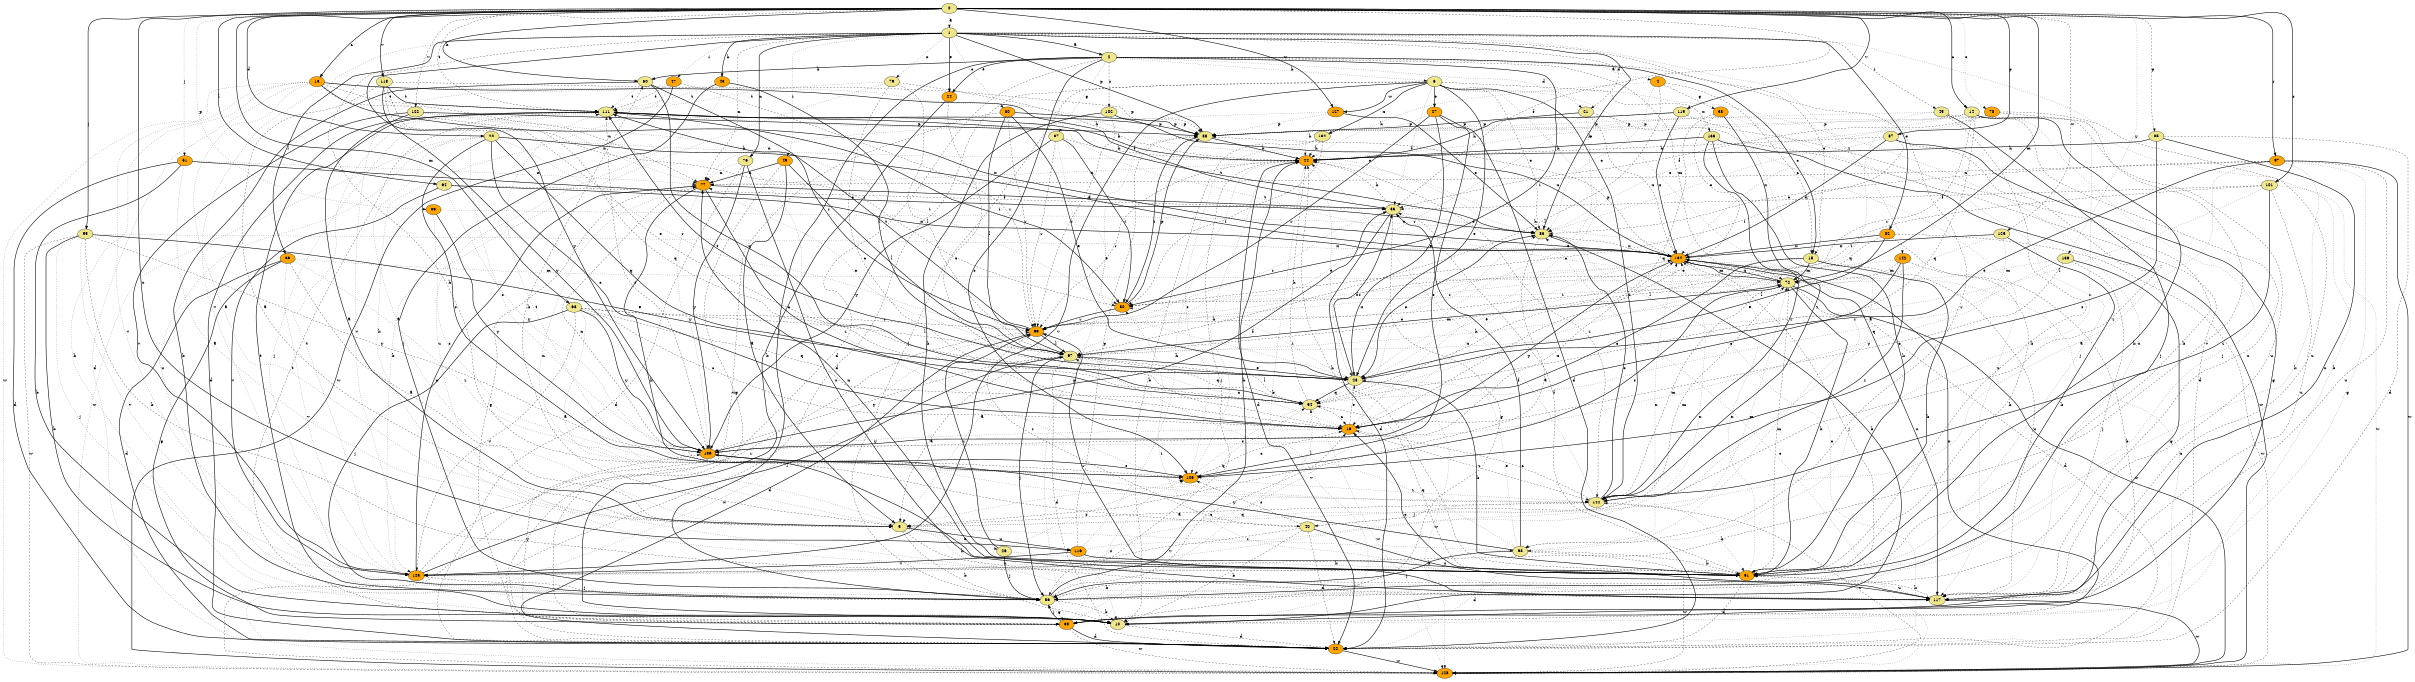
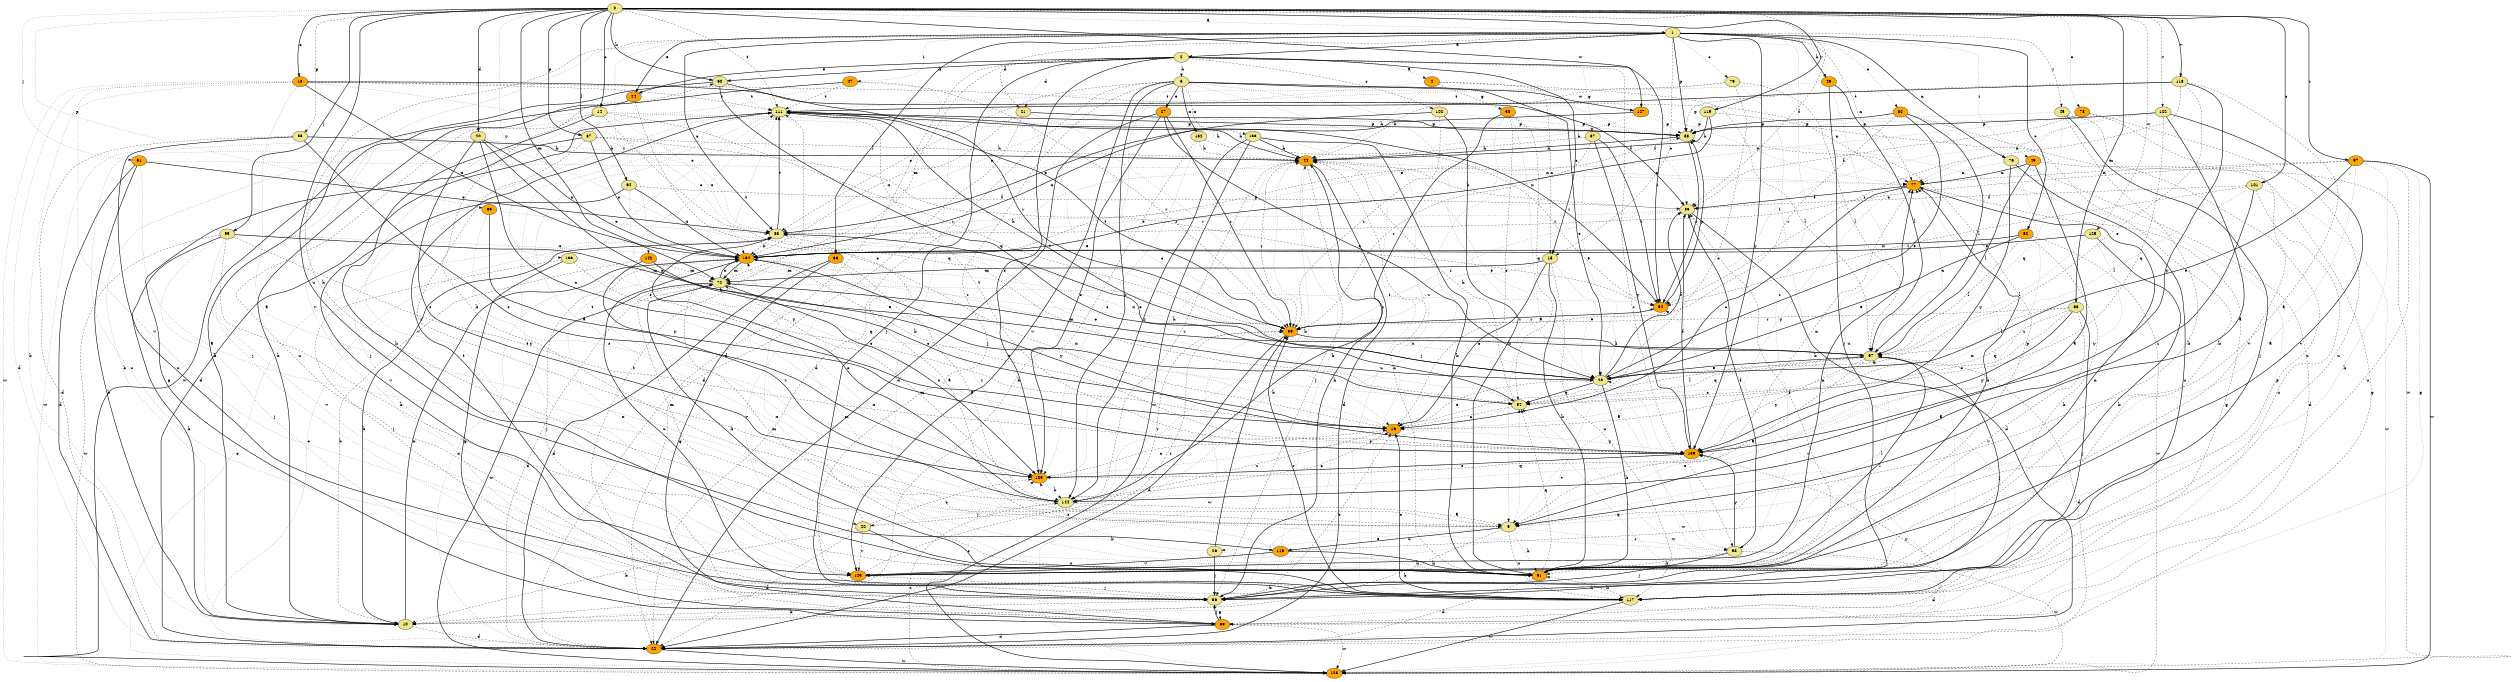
node "50": label "50" -> "54"
edge "105" -> "144": label "z" -> "h"
edge "33" -> "39": removed, label "g"
